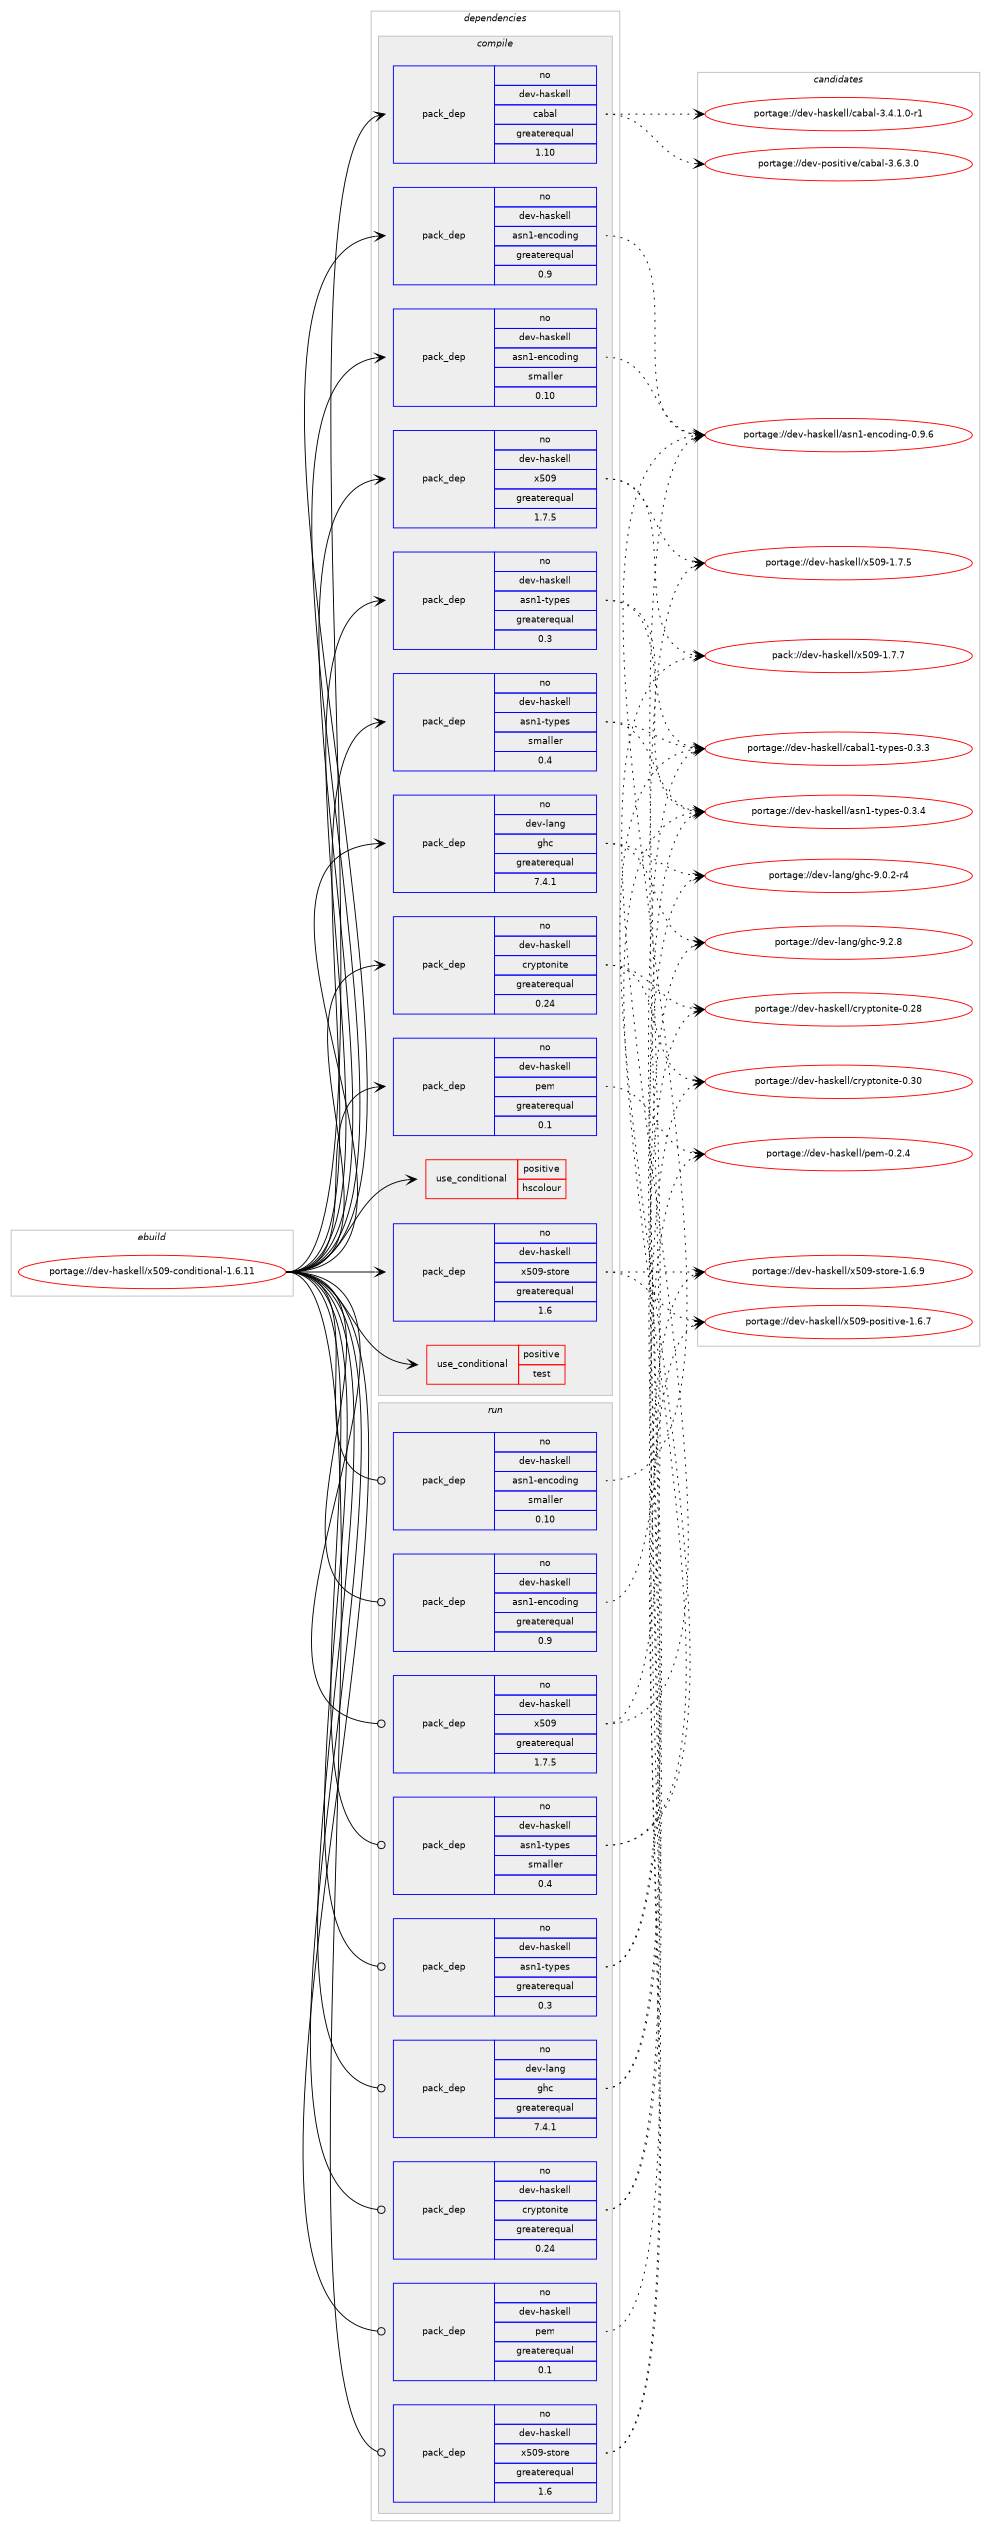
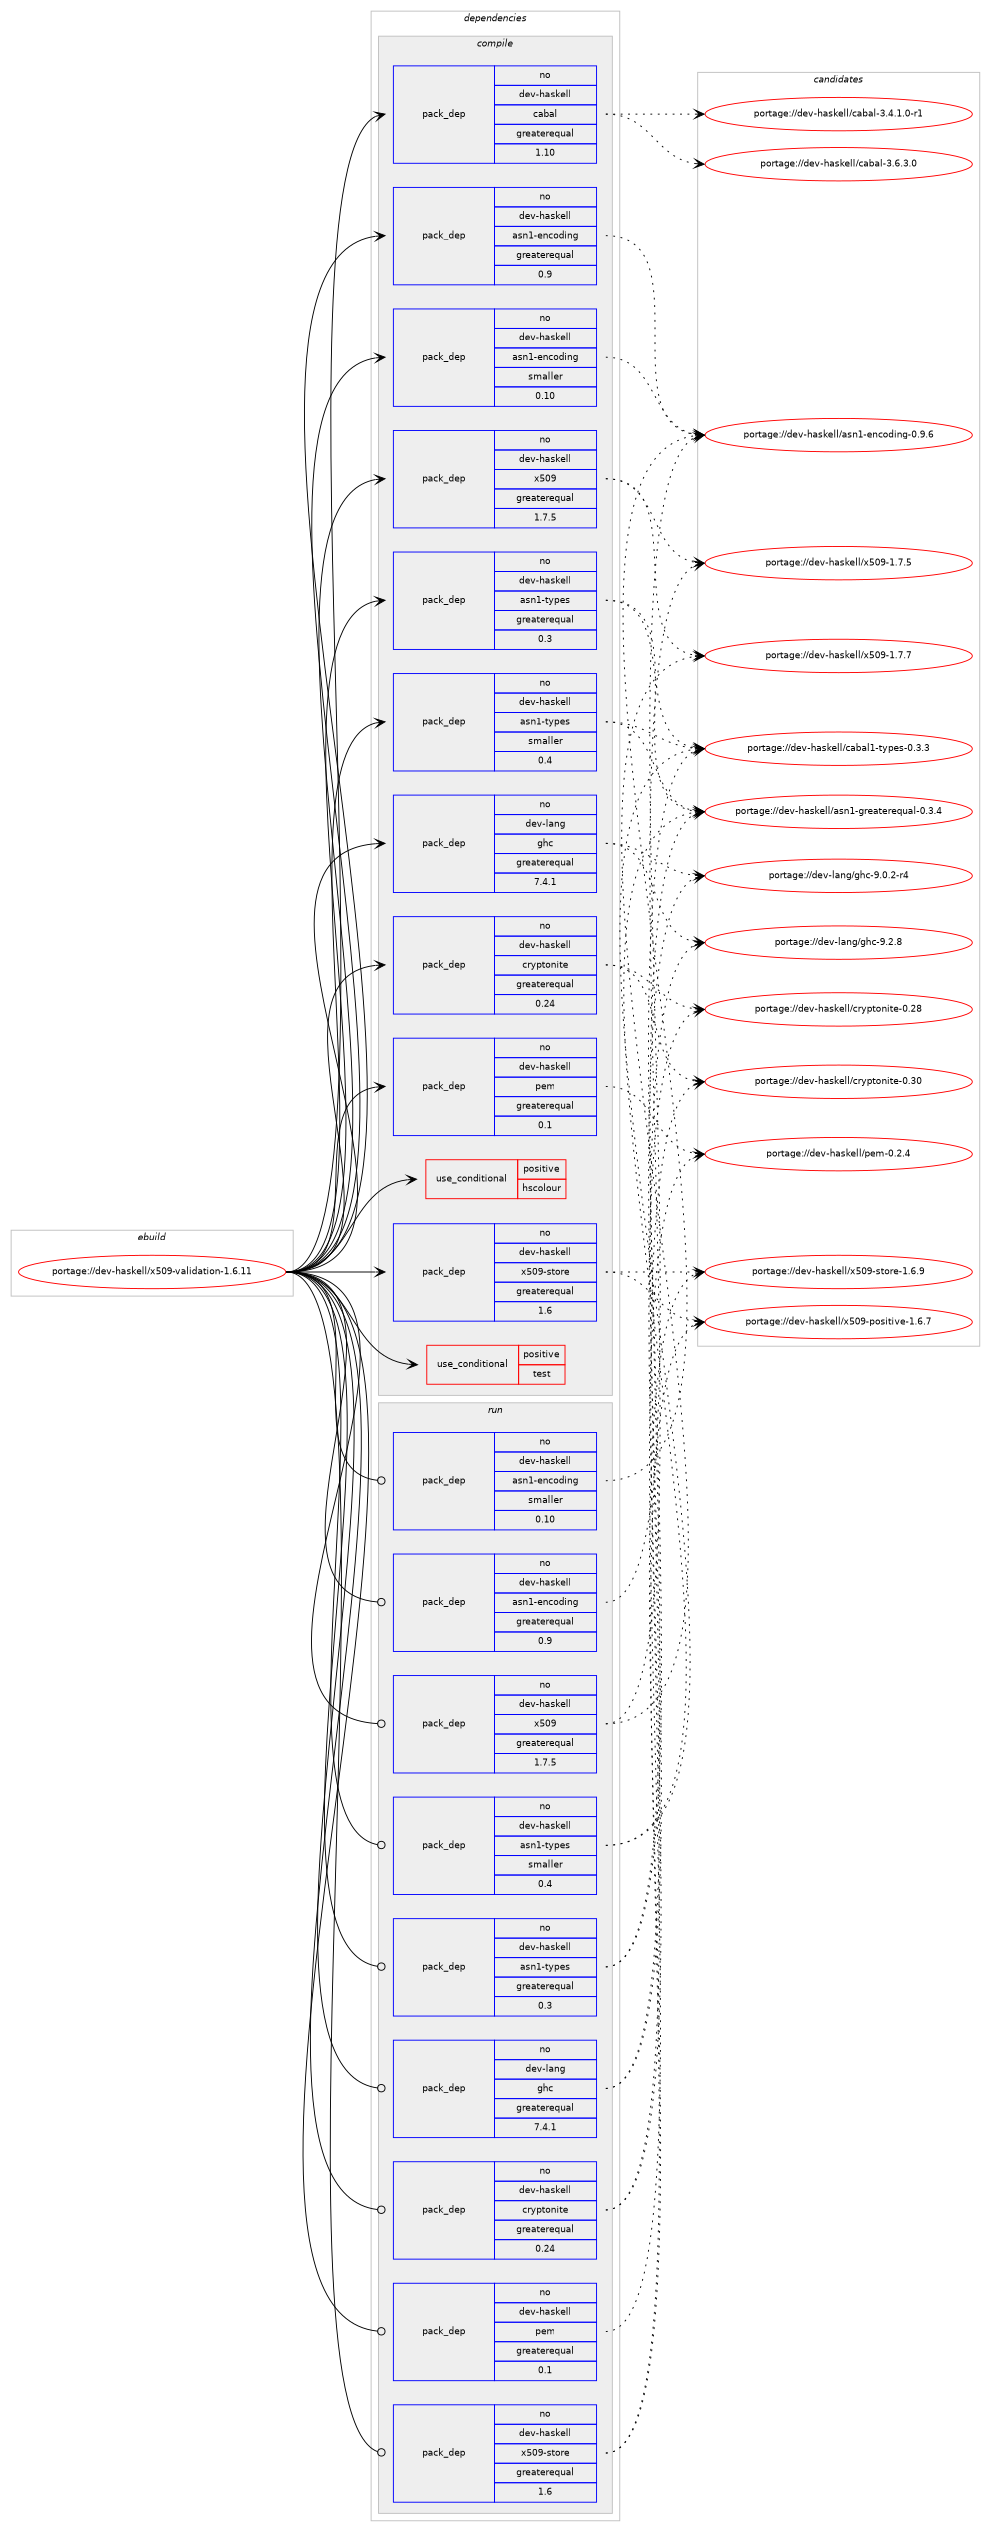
node "portage://dev-positive/cabal-3.6.3.0": label "portage://dev-positive/cabal-3.6.3.0" -> "portage://dev-haskell/cabal-3.6.3.0"
node "pack://dev-haskell/x509-1.7.7": label "pack://dev-haskell/x509-1.7.7" -> "portage://dev-haskell/x509-1.7.7"
node "portage://dev-haskell/asn1-types-0.3.4": label "portage://dev-haskell/asn1-types-0.3.4" -> "portage://dev-haskell/asn1-greaterequal-0.3.4"
node "portage://dev-haskell/x509-conditional-1.6.11": label "portage://dev-haskell/x509-conditional-1.6.11" -> "portage://dev-haskell/x509-validation-1.6.11"
